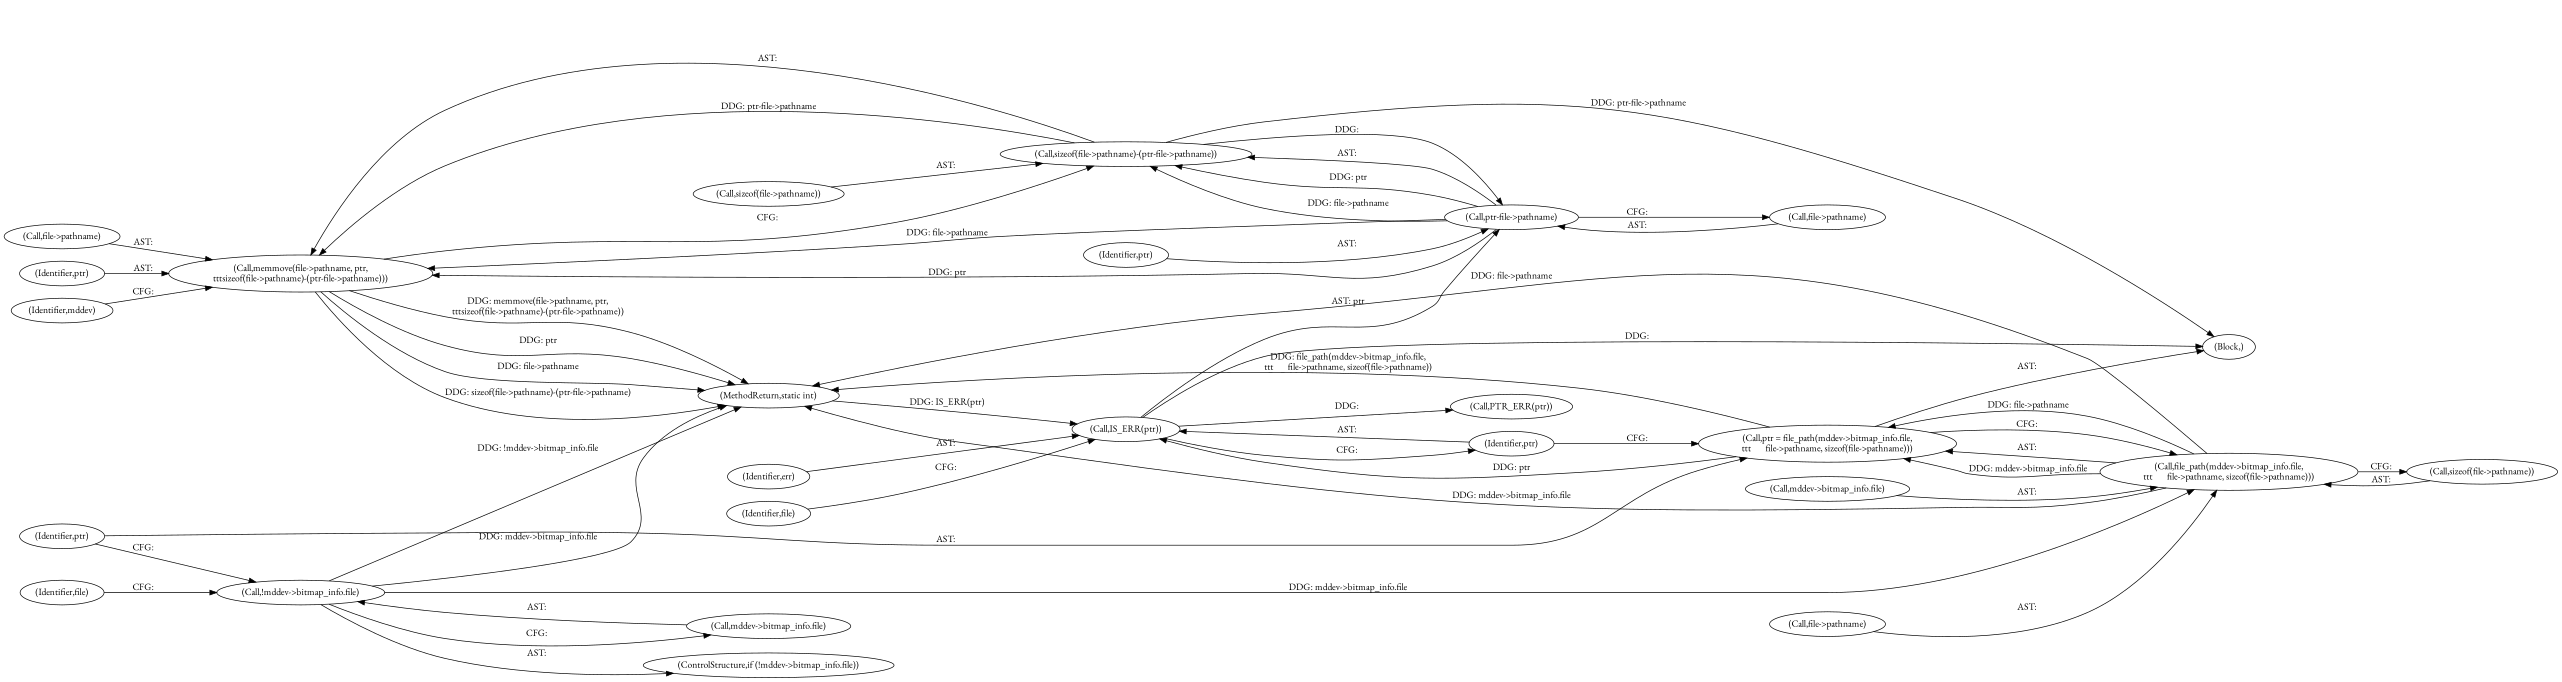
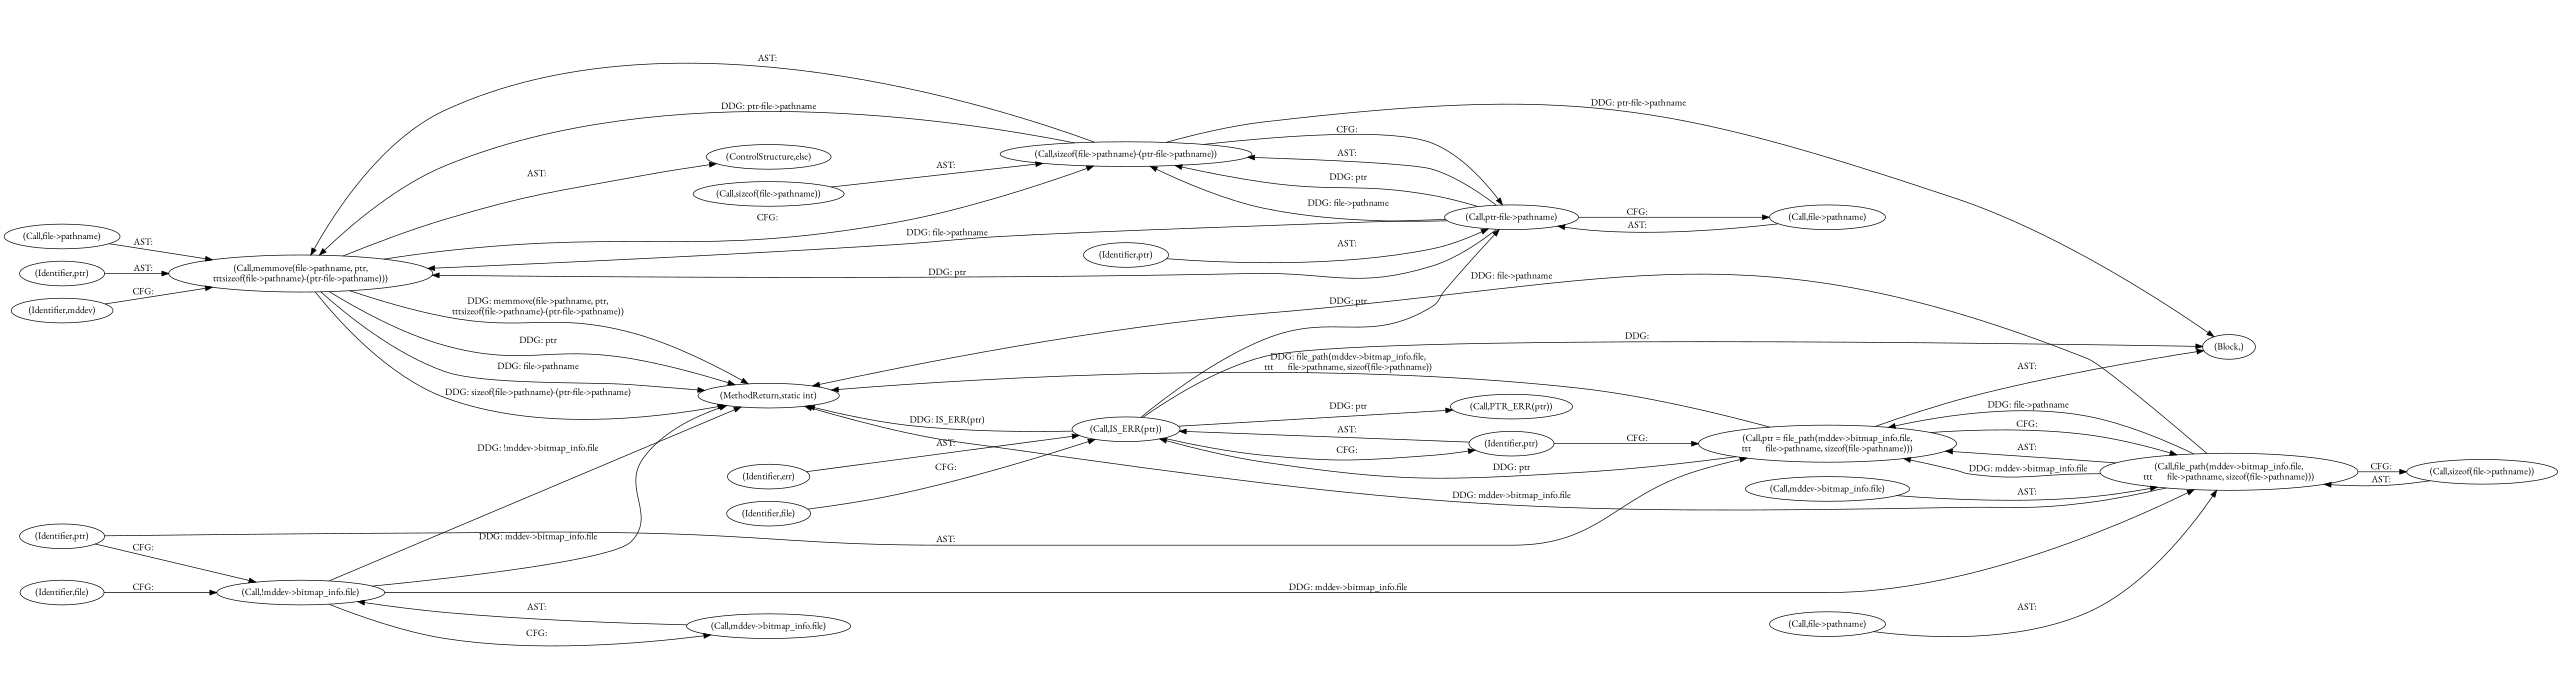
edge "(Call,sizeof(file->pathname)-(ptr-file->pathname))" -> "(Call,ptr-file->pathname)": label "DDG: " -> "CFG: "
node "(ControlStructure,else)": added
edge "(Call,IS_ERR(ptr))" -> "(Call,ptr-file->pathname)": label "AST: ptr" -> "DDG: ptr"
edge "(Call,IS_ERR(ptr))" -> "(Call,PTR_ERR(ptr))": label "DDG: " -> "DDG: ptr"
edge "(MethodReturn,static int)" -> "(Call,IS_ERR(ptr))": reversed
node "(ControlStructure,if (!mddev->bitmap_info.file))": removed
